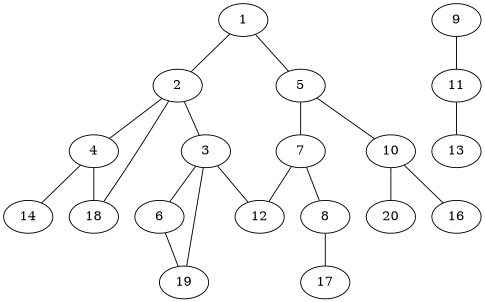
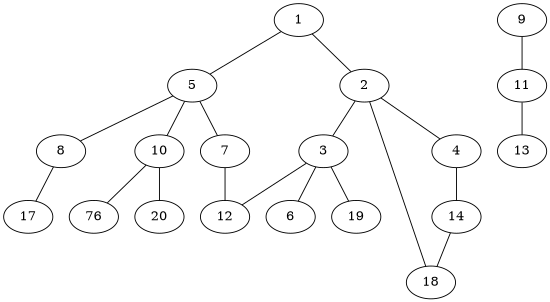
edge "4" -- "18": now "14" -- "18"
edge "7" -- "8": now "5" -- "8"
node "16": label "16" -> "76"
edge "6" -- "19": removed
